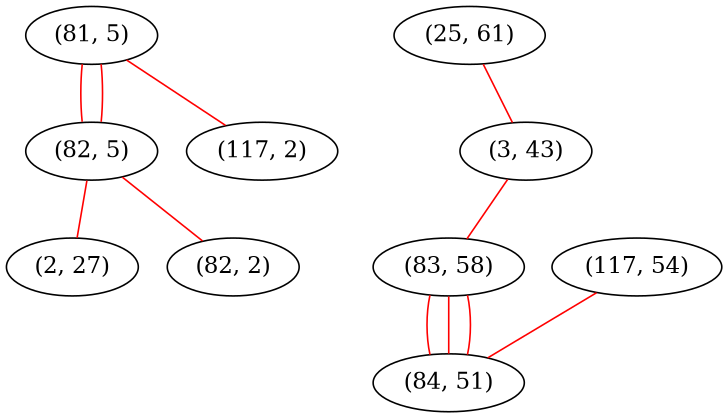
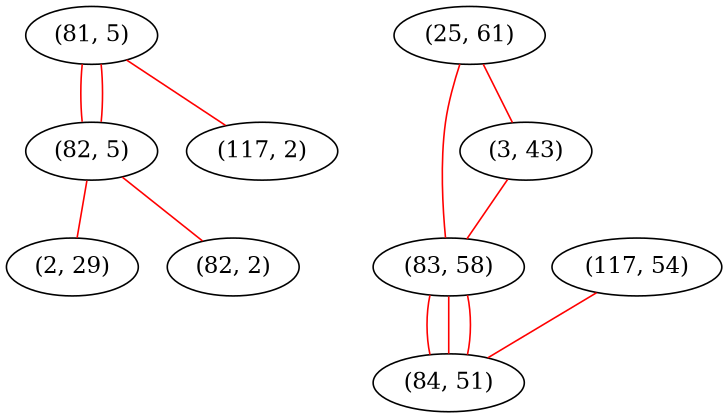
edge "(25, 61)" -- "(83, 58)": added
node "(2, 27)": label "(2, 27)" -> "(2, 29)"
